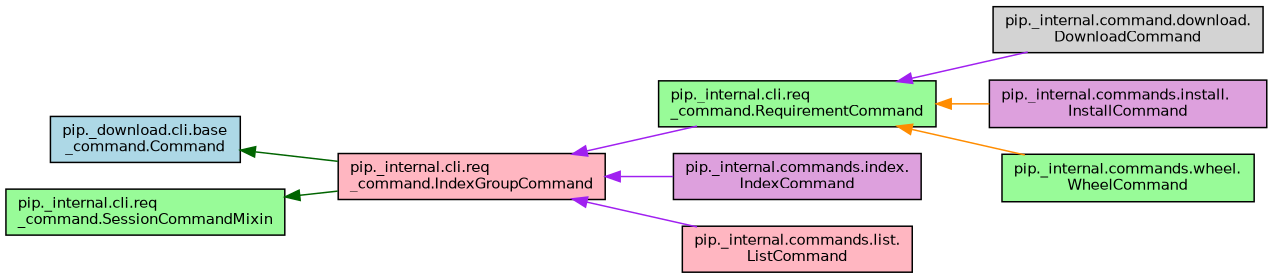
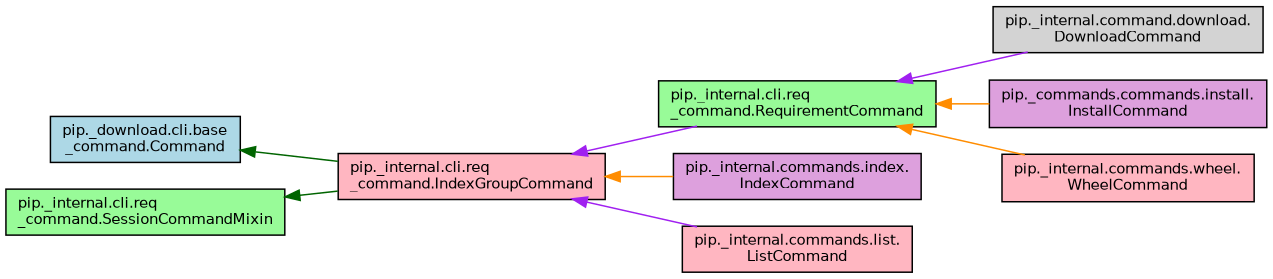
node "pip._internal.commands.install. InstallCommand": label "pip._internal.commands.install. InstallCommand" -> "pip._commands.commands.install. InstallCommand"
edge "pip._internal.commands.index. IndexCommand" -> "pip._internal.cli.req _command.IndexGroupCommand": color purple -> darkorange
node "pip._internal.commands.wheel. WheelCommand": fillcolor palegreen -> lightpink
